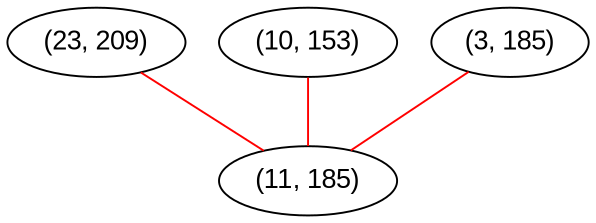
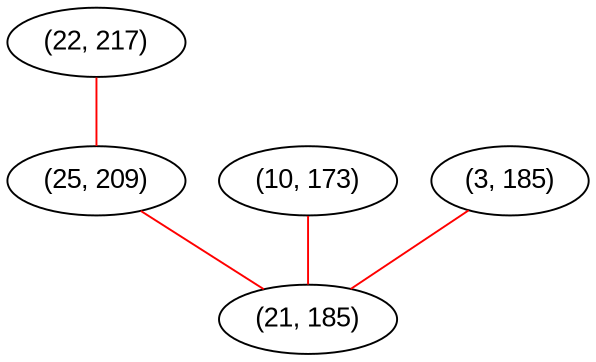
node "(22, 217)": added
node "(23, 209)": label "(23, 209)" -> "(25, 209)"
node "(10, 153)": label "(10, 153)" -> "(10, 173)"
node "(11, 185)": label "(11, 185)" -> "(21, 185)"
